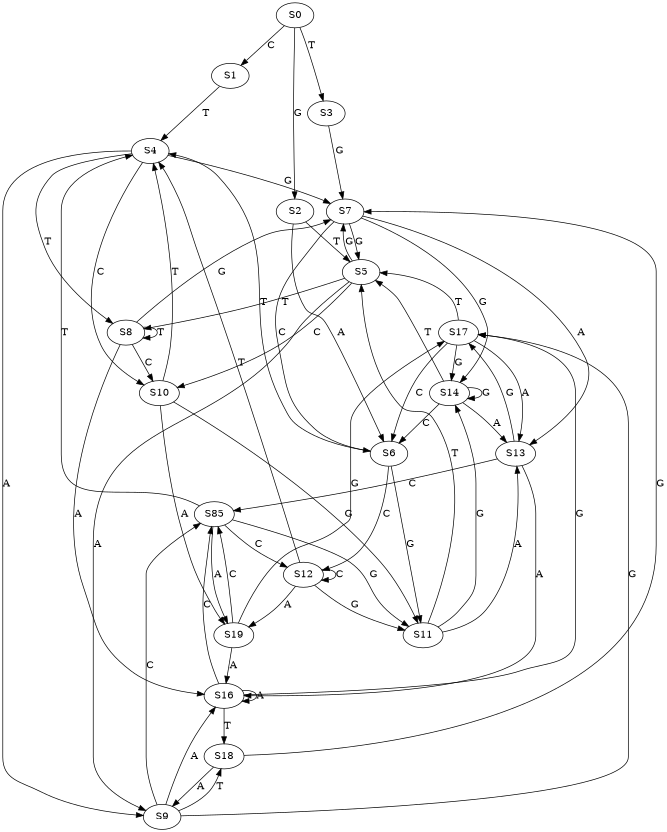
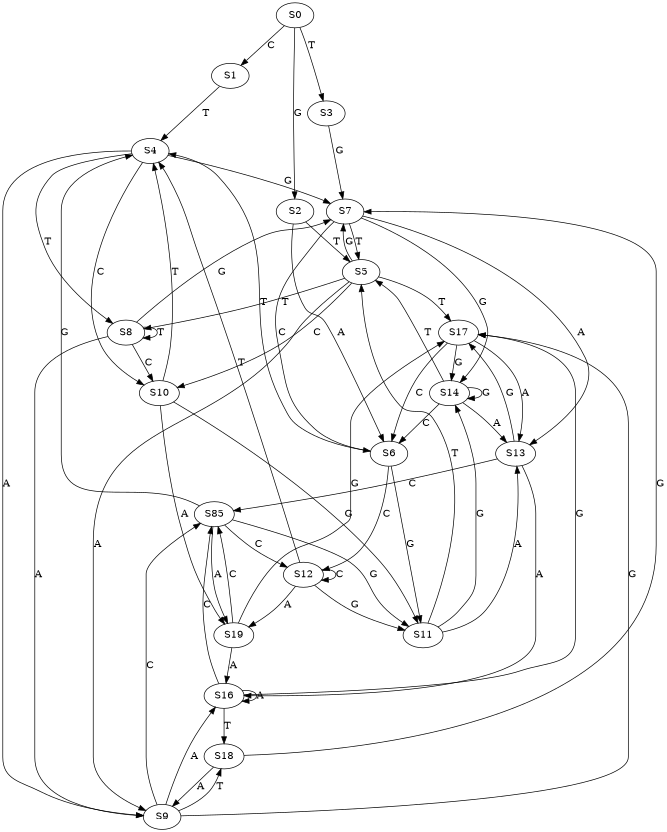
edge "S7" -> "S5": label "G" -> "T"
edge "S17" -> "S5": reversed
edge "S85" -> "S4": label "T" -> "G"
edge "S8" -> "S16": now "S8" -> "S9"
